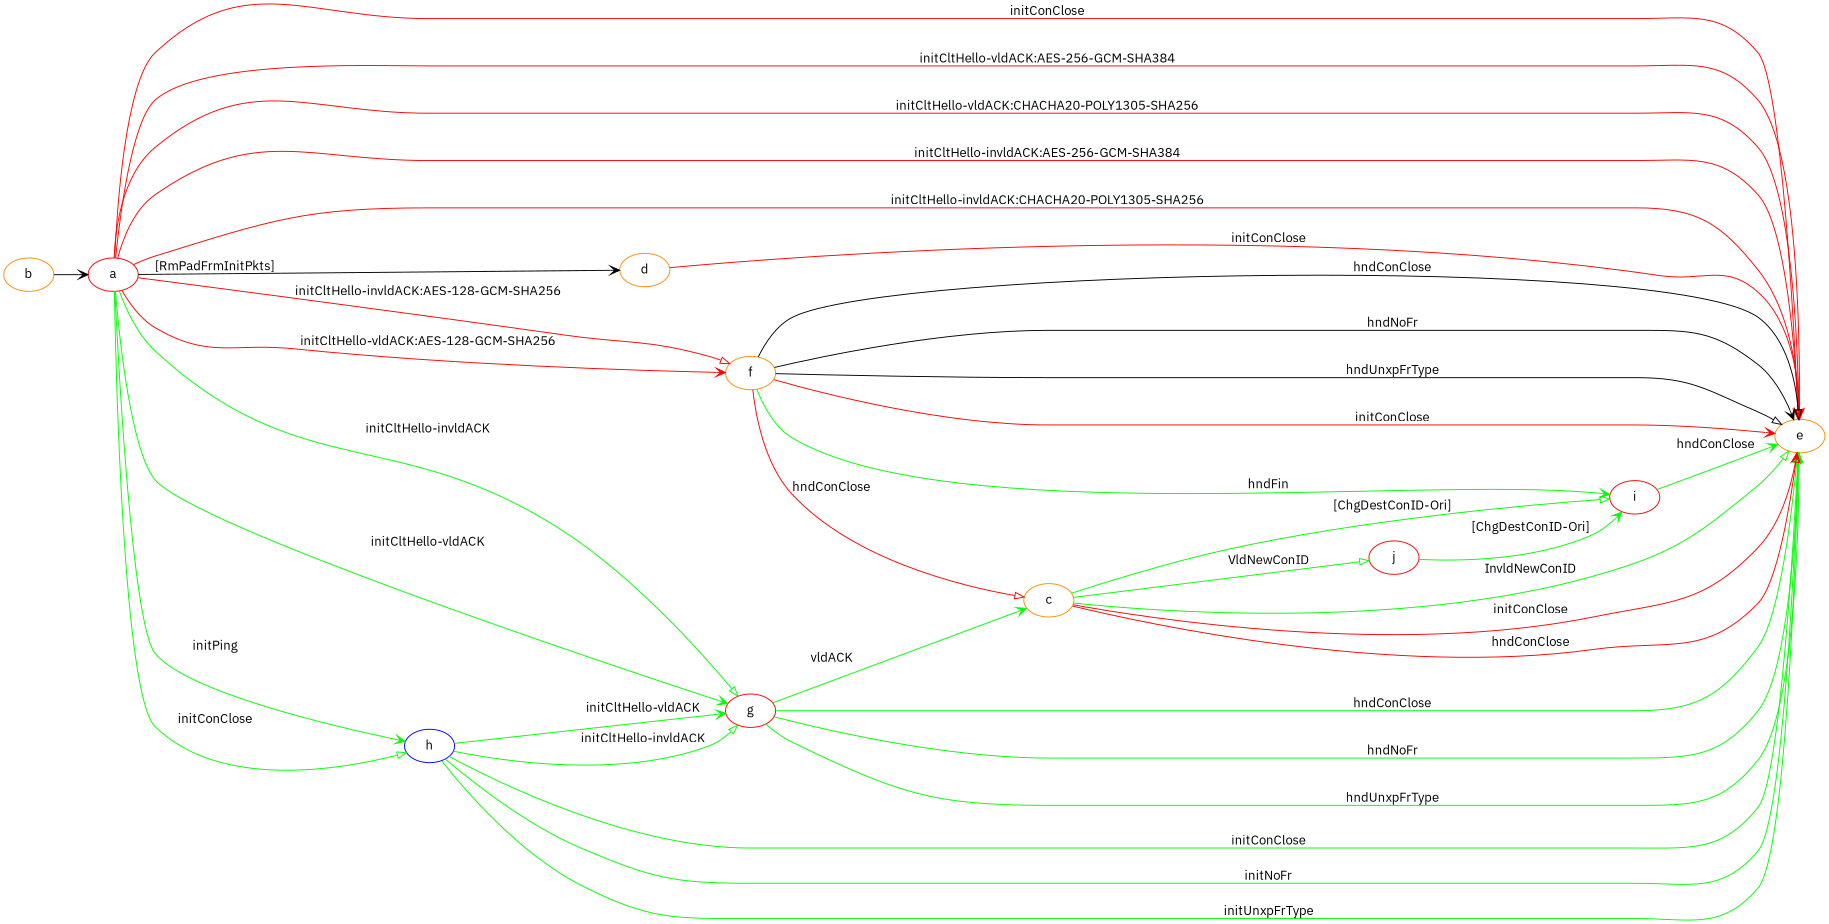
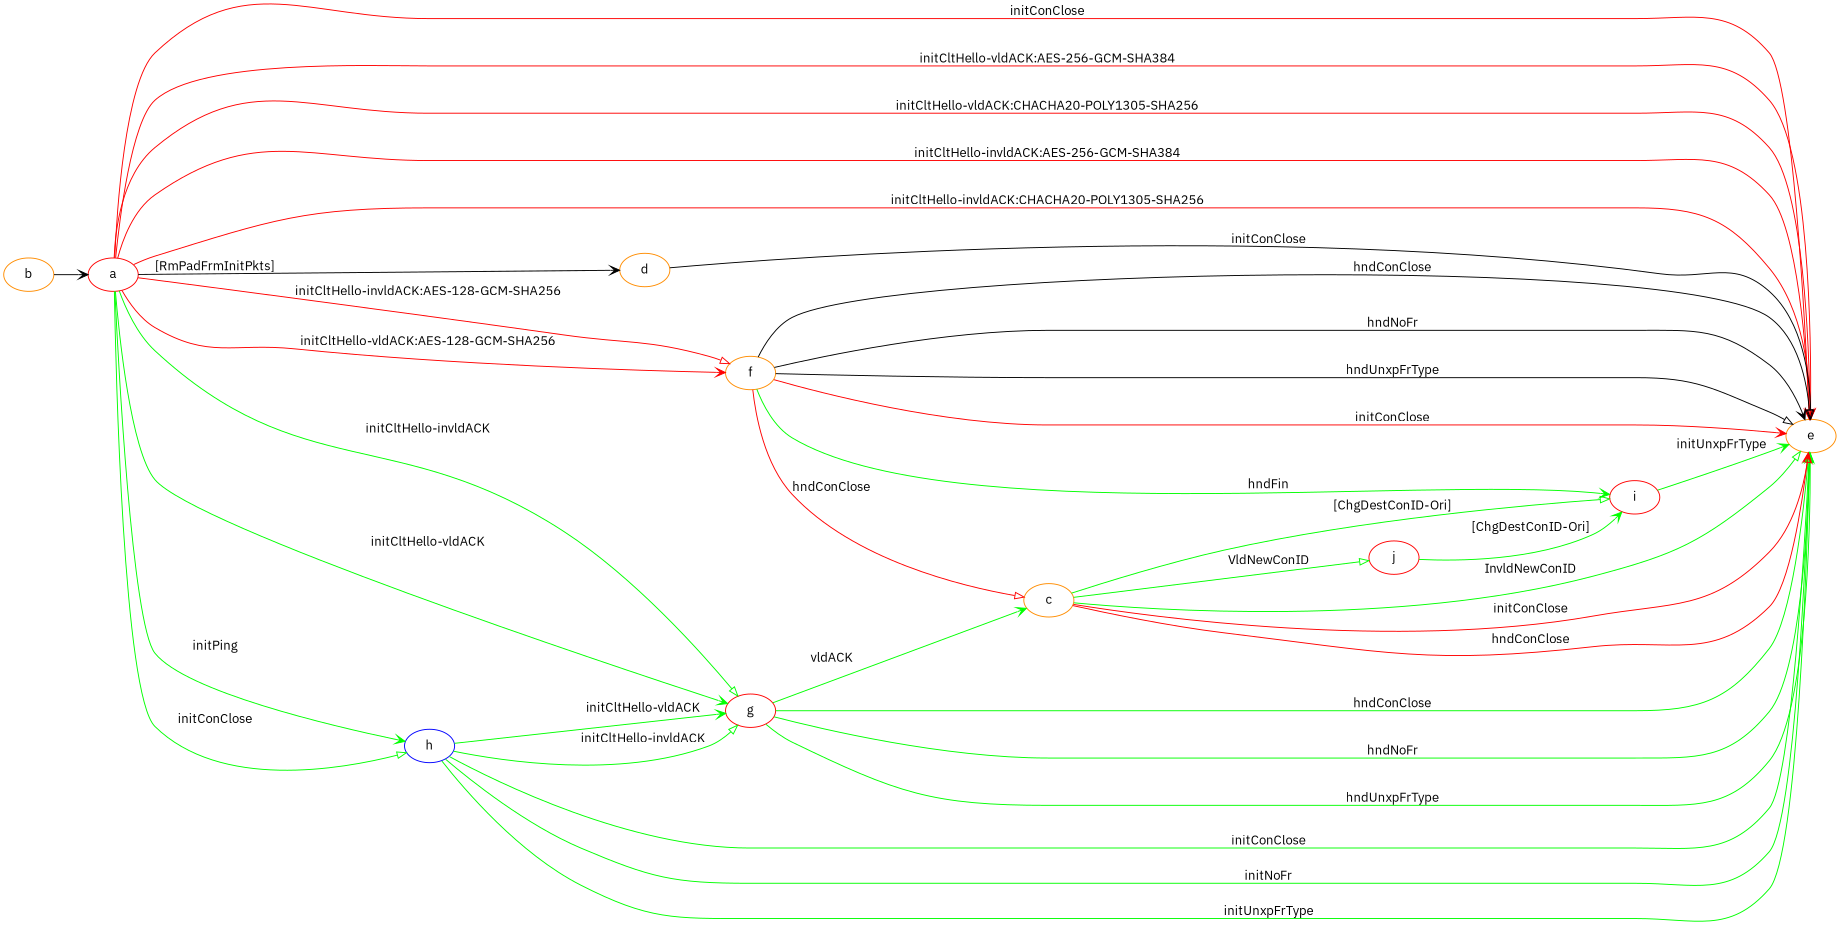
edge "d" -> "e": color red -> black
edge "i" -> "e": label "hndConClose " -> "initUnxpFrType "
